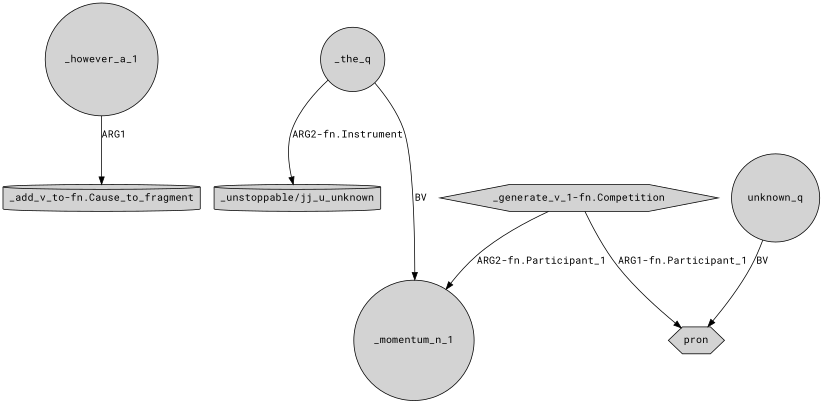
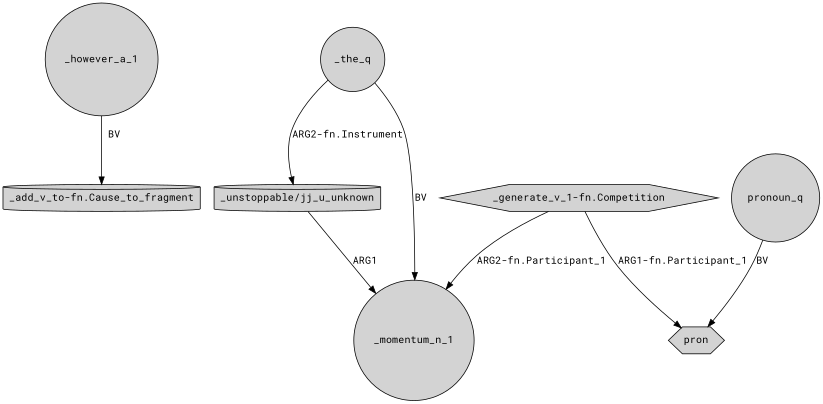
edge "_however_a_1" -> "_add_v_to-fn.Cause_to_fragment": label "ARG1" -> "BV"
node "unknown_q": label "unknown_q" -> "pronoun_q"
edge "_unstoppable/jj_u_unknown" -> "_momentum_n_1": added, label "ARG1"
